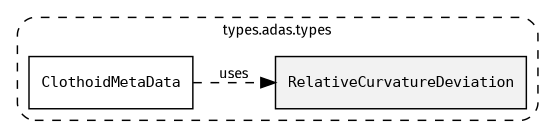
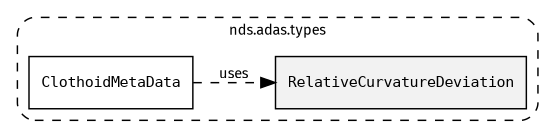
cluster "types.adas.types": label "types.adas.types" -> "nds.adas.types"
